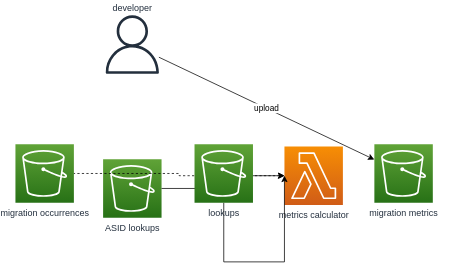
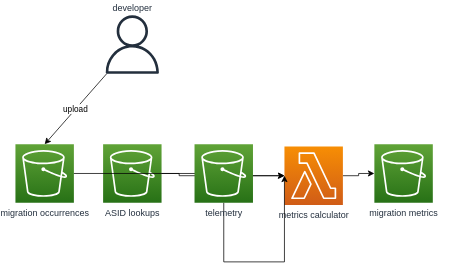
edge "developer" -> "migration metrics": now "developer" -> "migration occurrences"
edge "migration occurrences" -> "metrics calculator": style dashed -> solid
edge "metrics calculator" -> "migration metrics": added
node "ASID lookups": moved (132, 189) -> (132, 174)
node "lookups": label "lookups" -> "telemetry"
